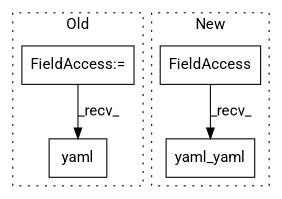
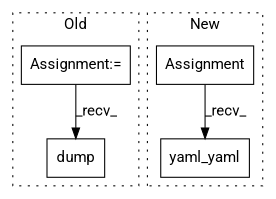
node "FieldAccess:=": label "FieldAccess:=" -> "Assignment:="
node "FieldAccess": label "FieldAccess" -> "Assignment"
node "yaml": label "yaml" -> "dump"
